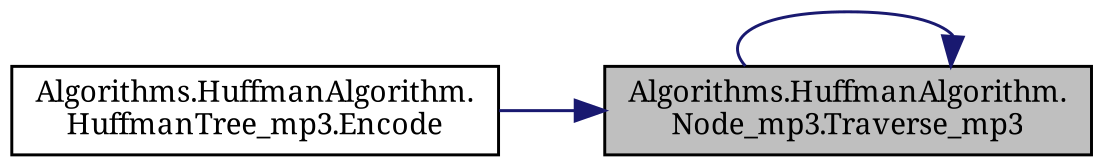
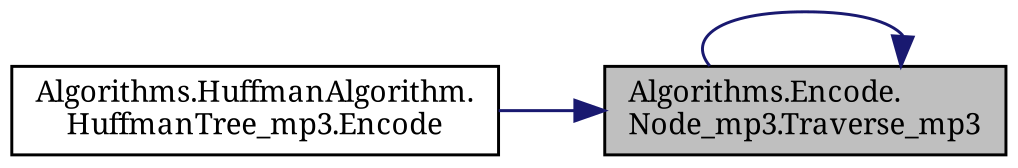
node "Algorithms.HuffmanAlgorithm. Node_mp3.Traverse_mp3": label "Algorithms.HuffmanAlgorithm. Node_mp3.Traverse_mp3" -> "Algorithms.Encode. Node_mp3.Traverse_mp3"
